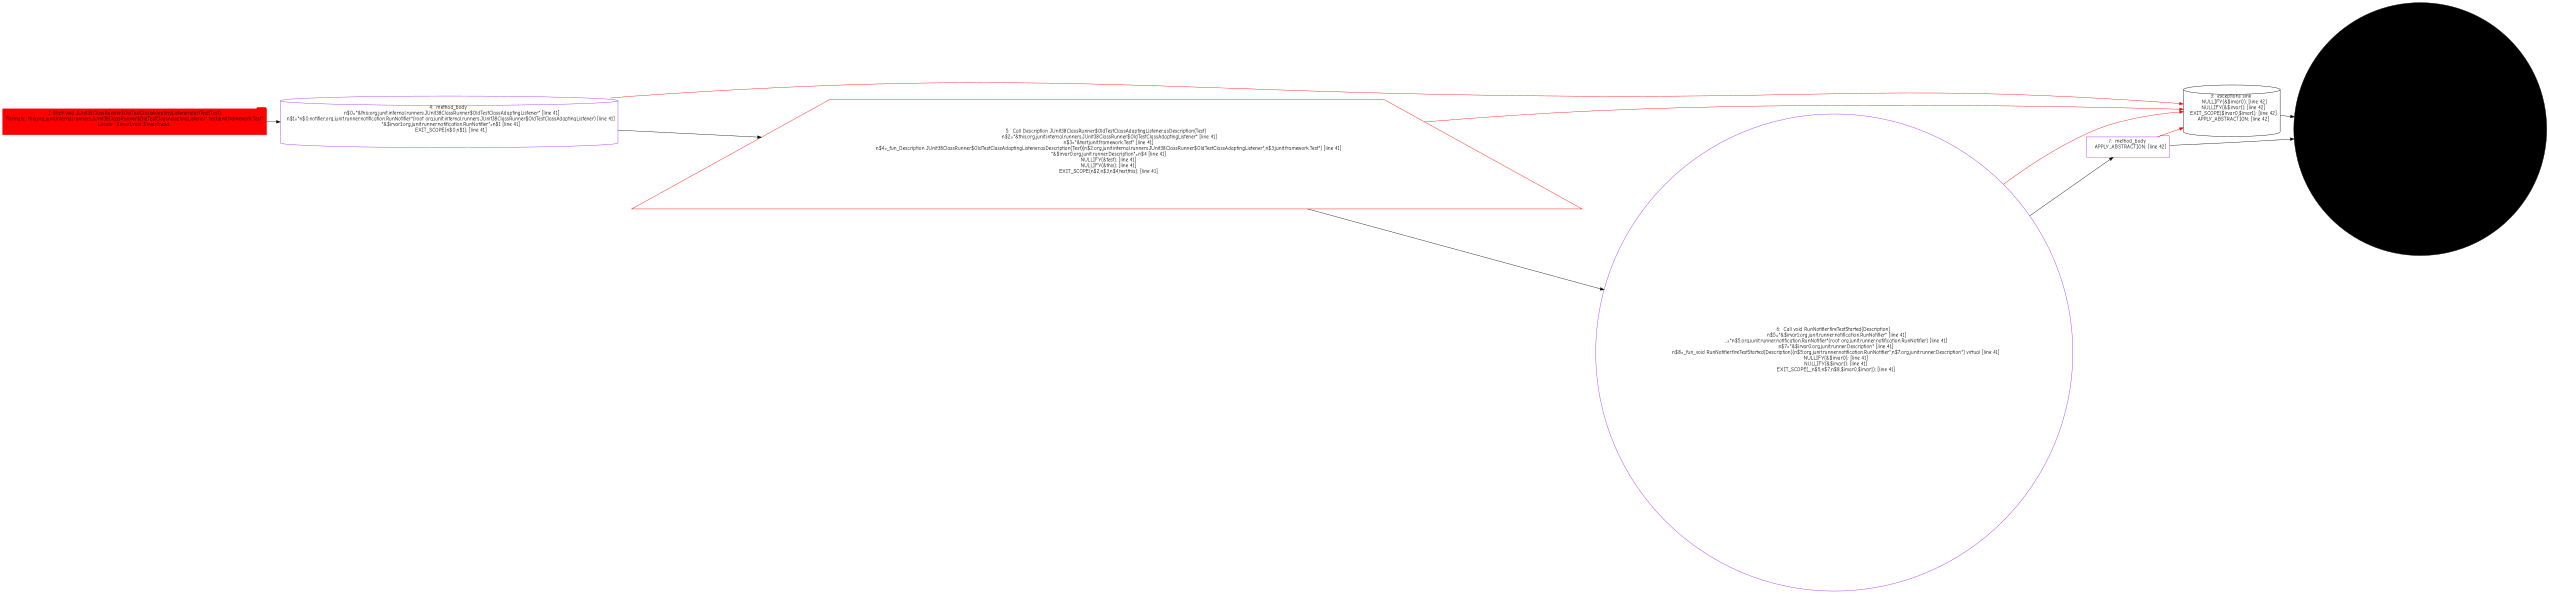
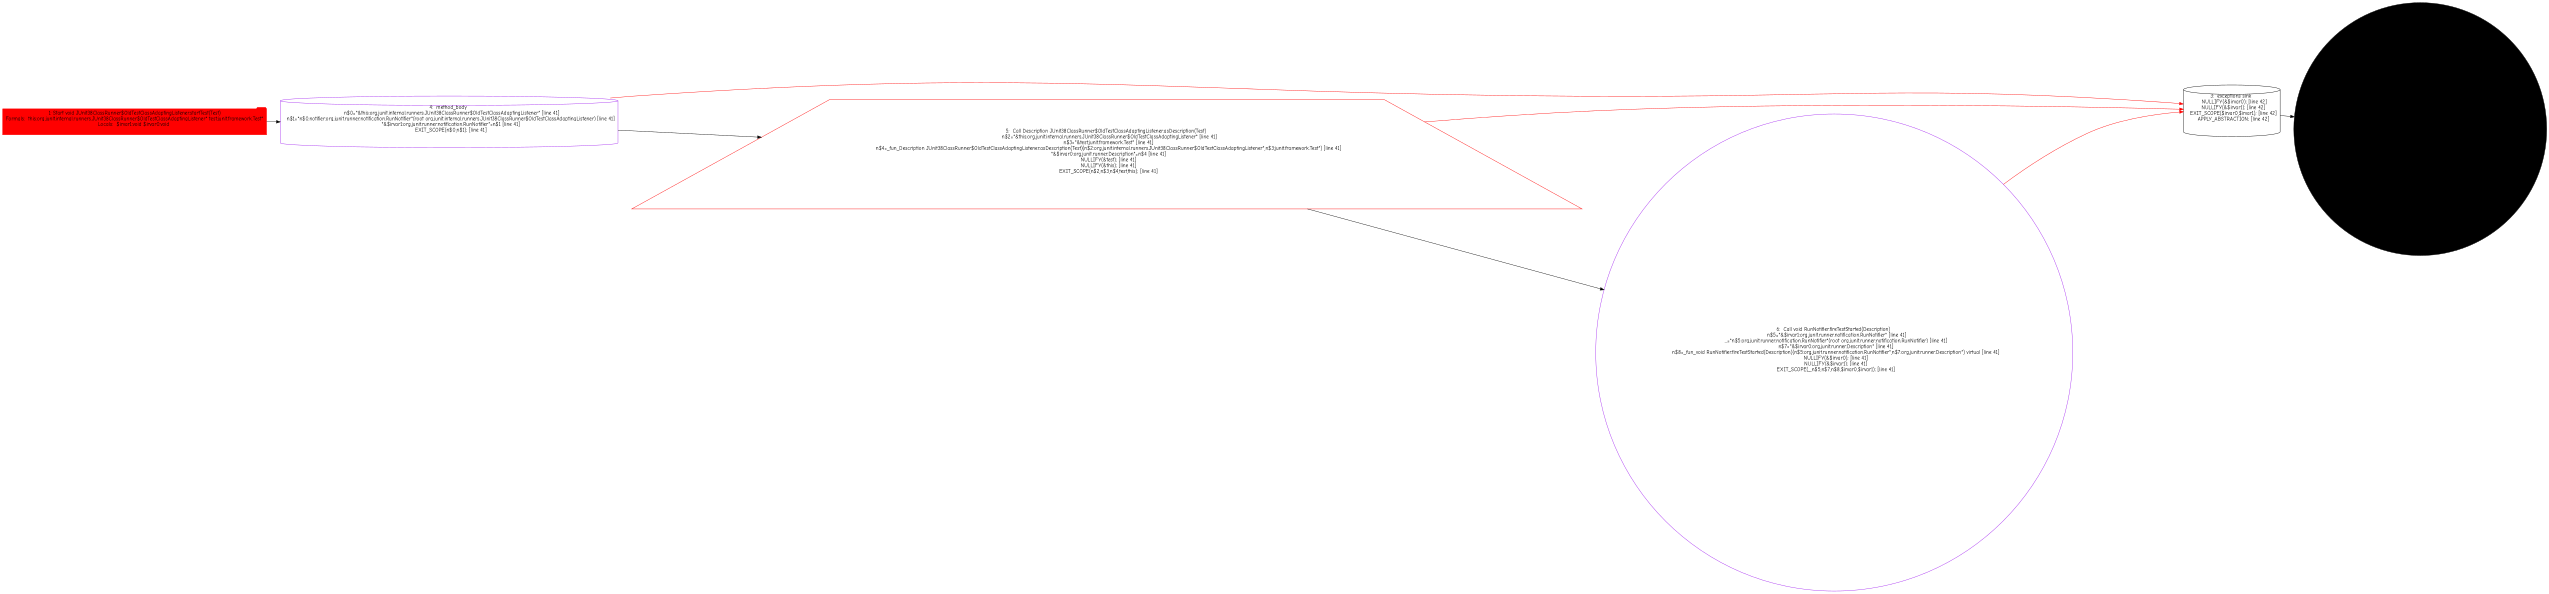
node "7:  method_body APPLY_ABSTRACTION; [line 42]": removed
